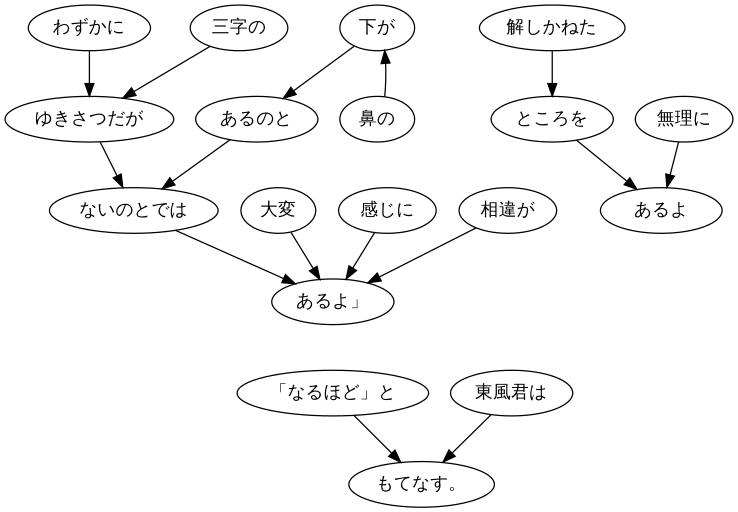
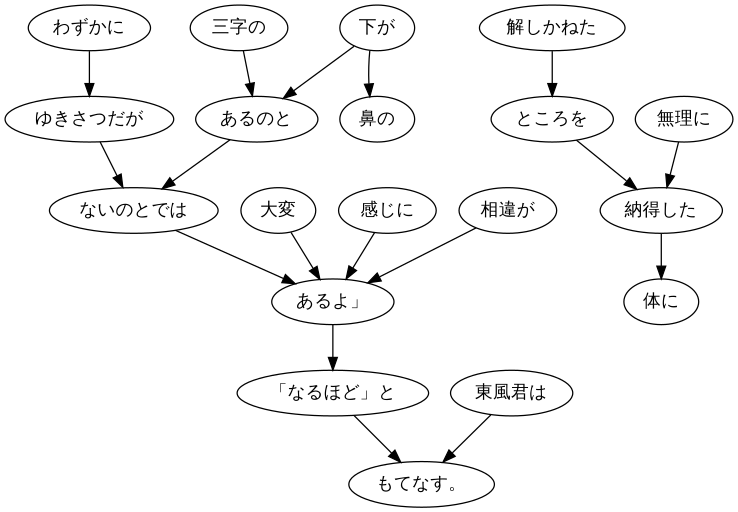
edge "三字の" -> "ゆきさつだが": now "三字の" -> "あるのと"
edge "鼻の" -> "下が": reversed
node "あるよ": label "あるよ" -> "納得した"
node "体に": added
edge "あるよ」" -> "「なるほど」と": added
